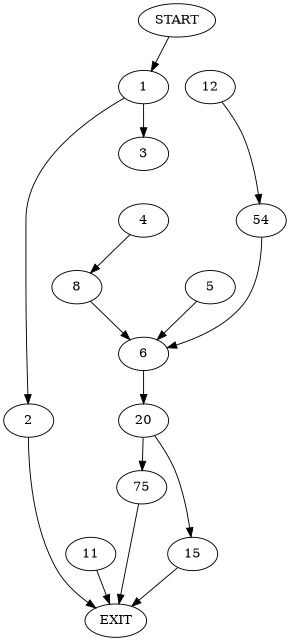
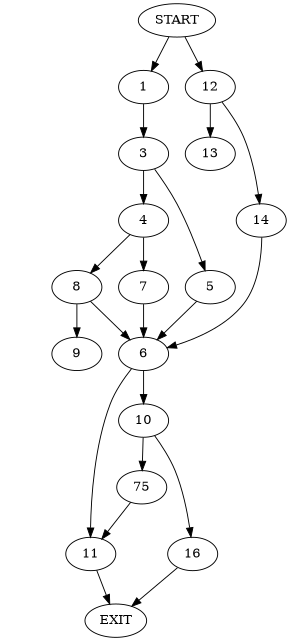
edge "START" -> "12": added
node "13": added
edge "3" -> "4": added
edge "3" -> "5": added
node "54": label "54" -> "14"
node "7": added
node "9": added
node "2": removed
node "20": label "20" -> "10"
edge "6" -> "11": added
edge "75" -> "EXIT": now "75" -> "11"
node "15": label "15" -> "16"
